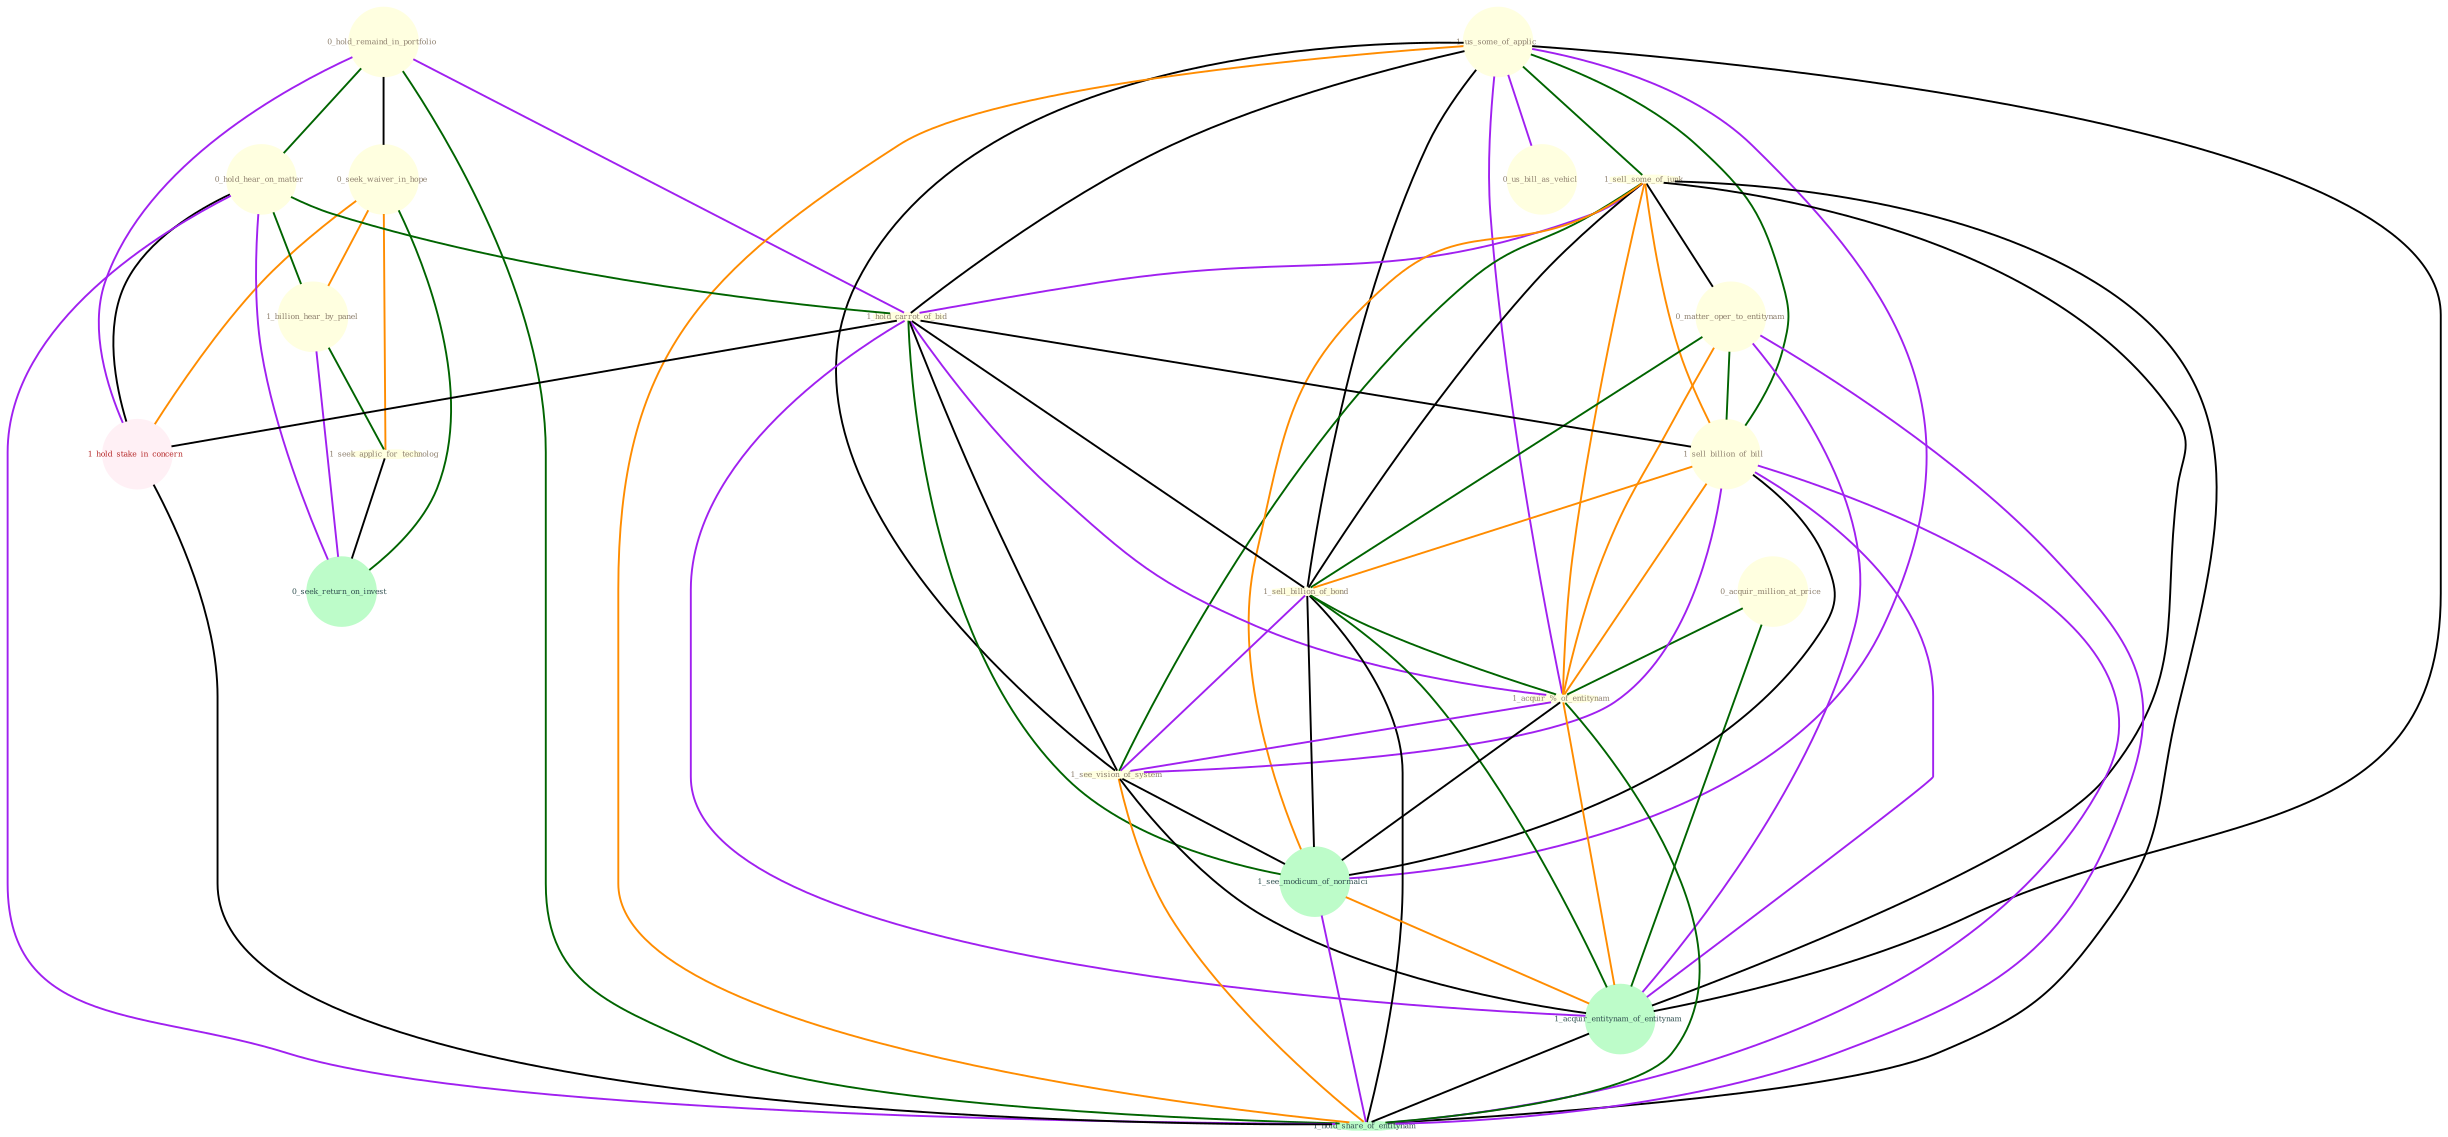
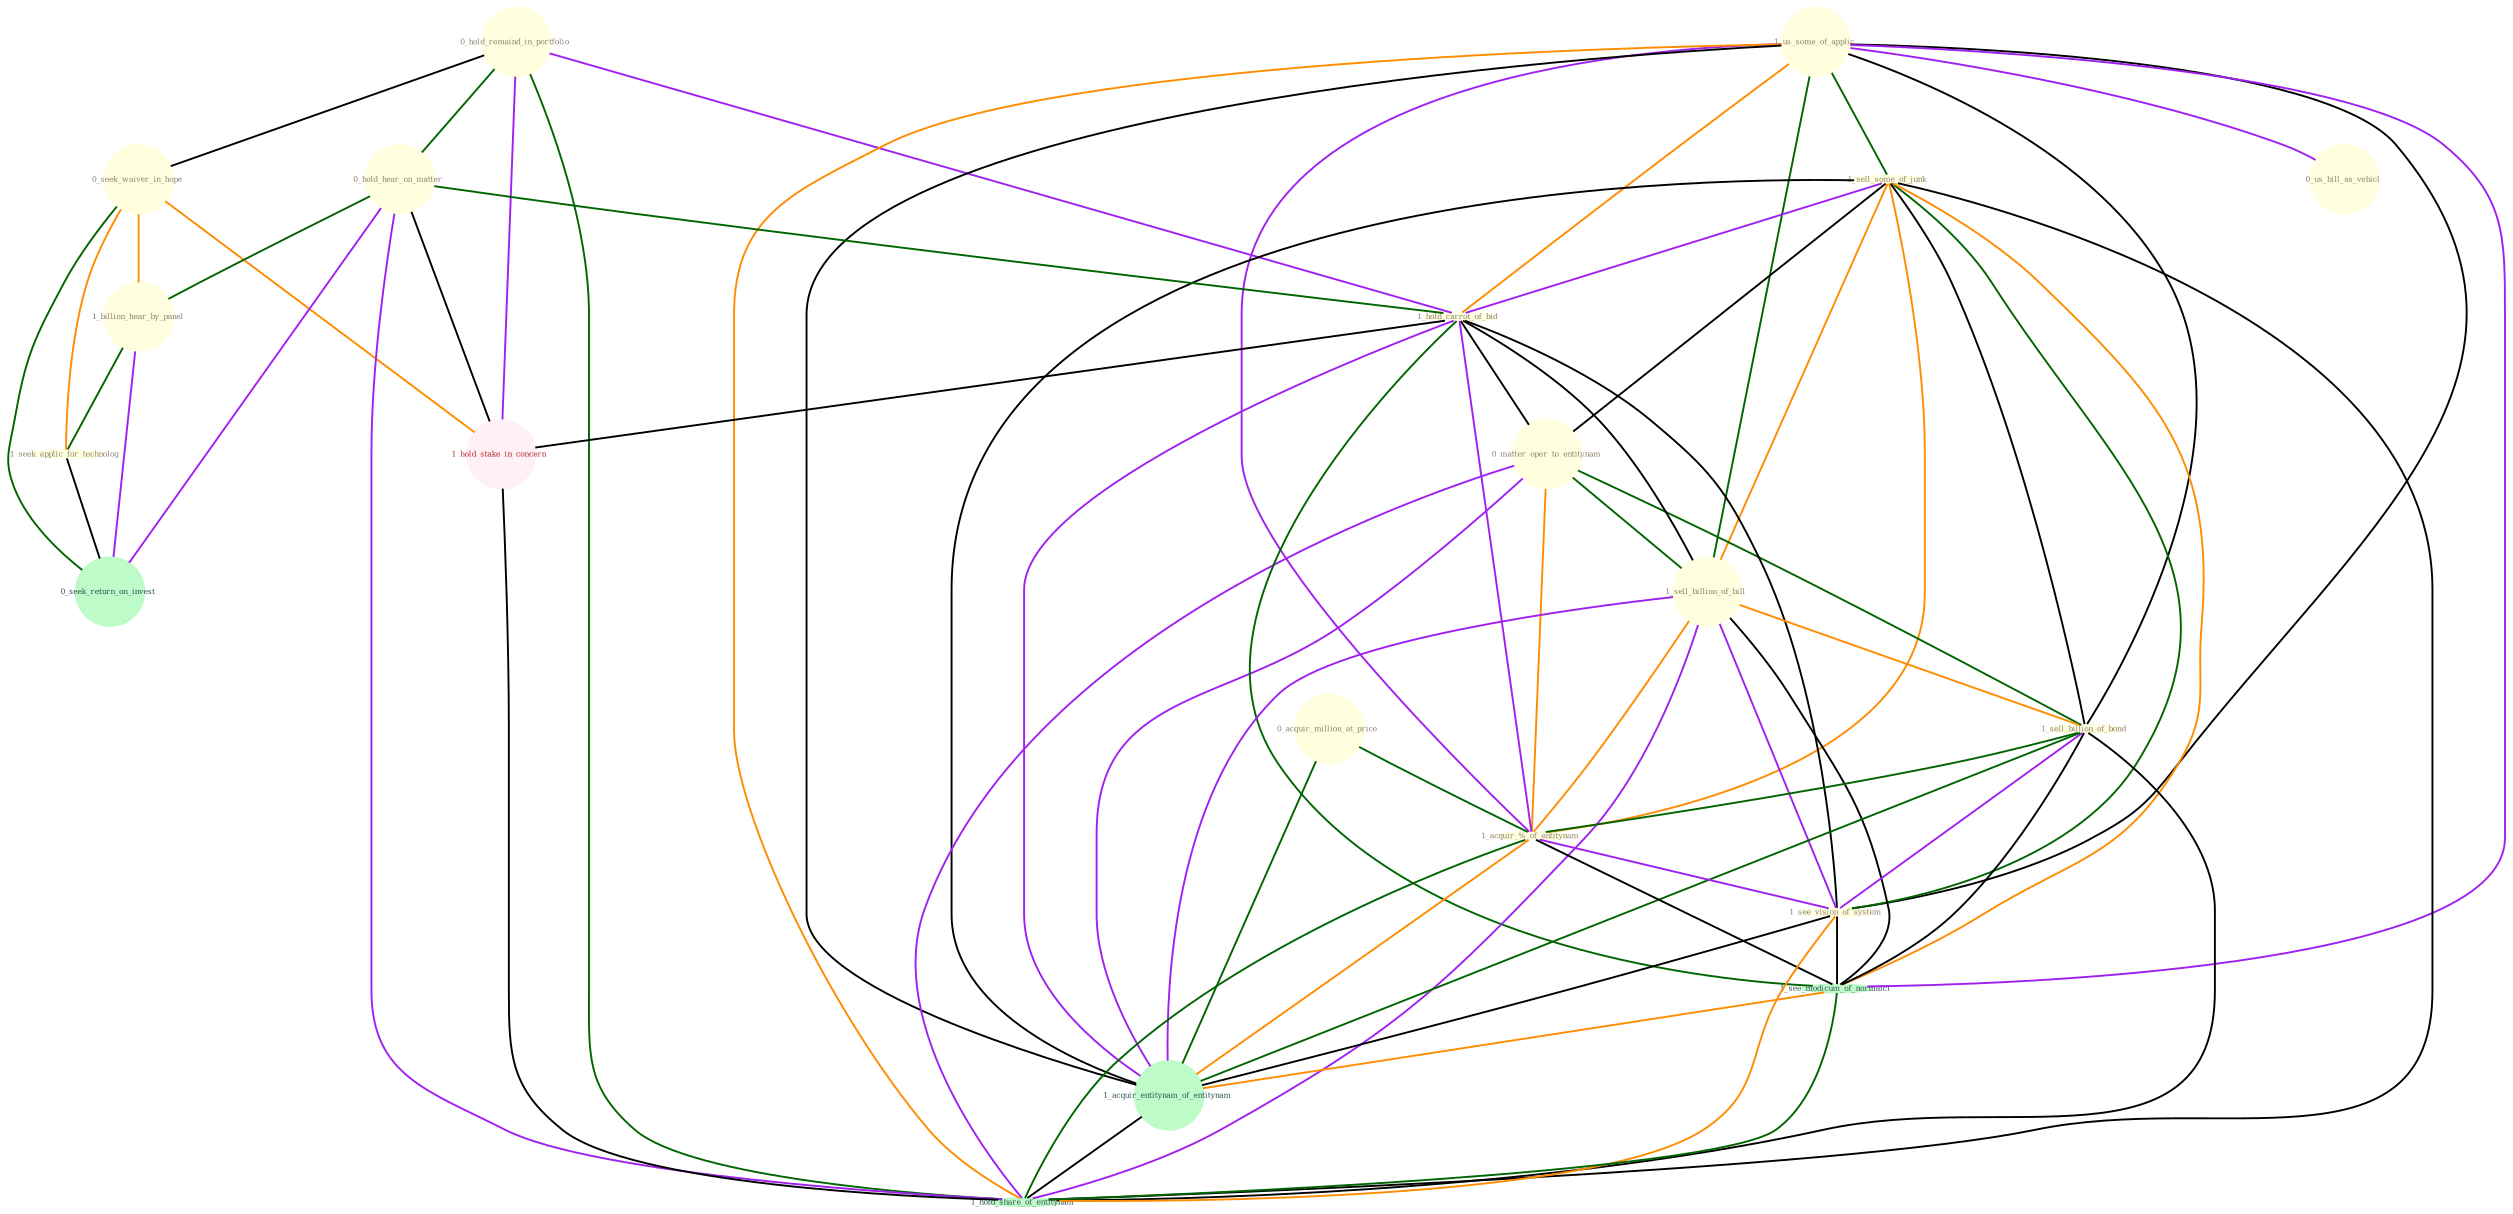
edge "1_us_some_of_applic" -- "1_hold_carrot_of_bid": color black -> darkorange
edge "1_hold_carrot_of_bid" -- "1_sell_billion_of_bond": now "1_hold_carrot_of_bid" -- "0_matter_oper_to_entitynam"
node "1_see_modicum_of_normalci": shape circle -> octagon
edge "1_see_modicum_of_normalci" -- "1_hold_share_of_entitynam": color purple -> darkgreen
